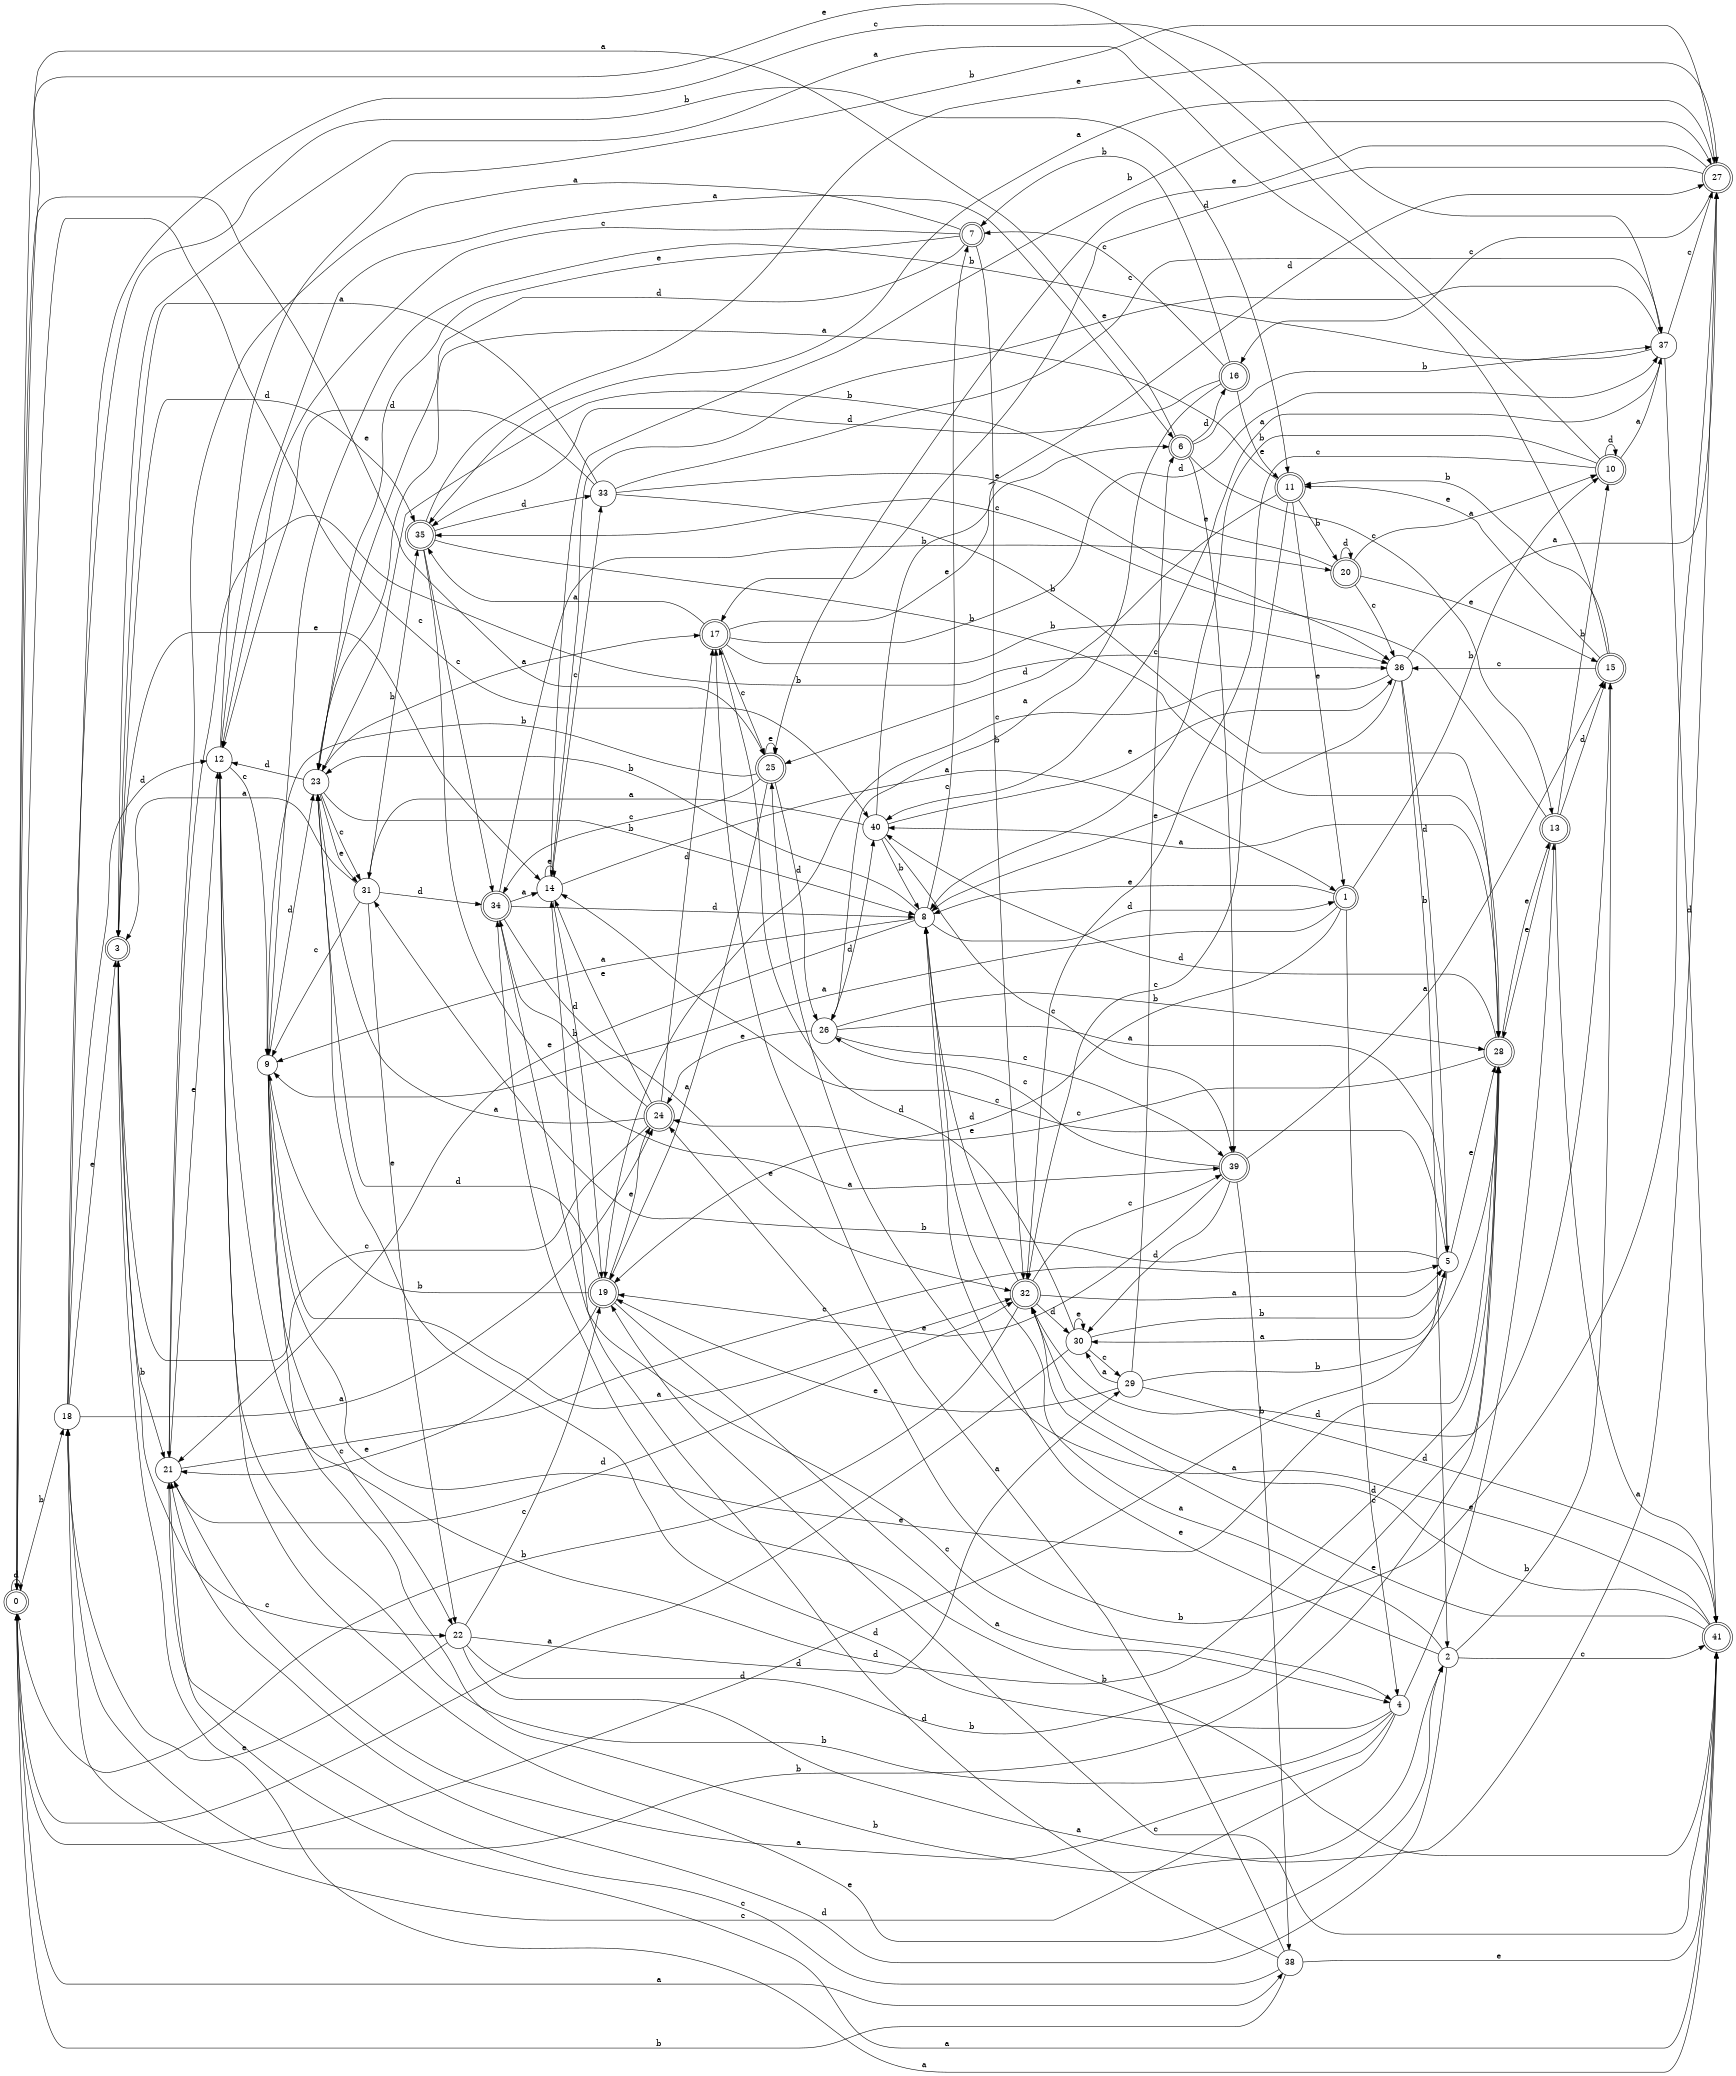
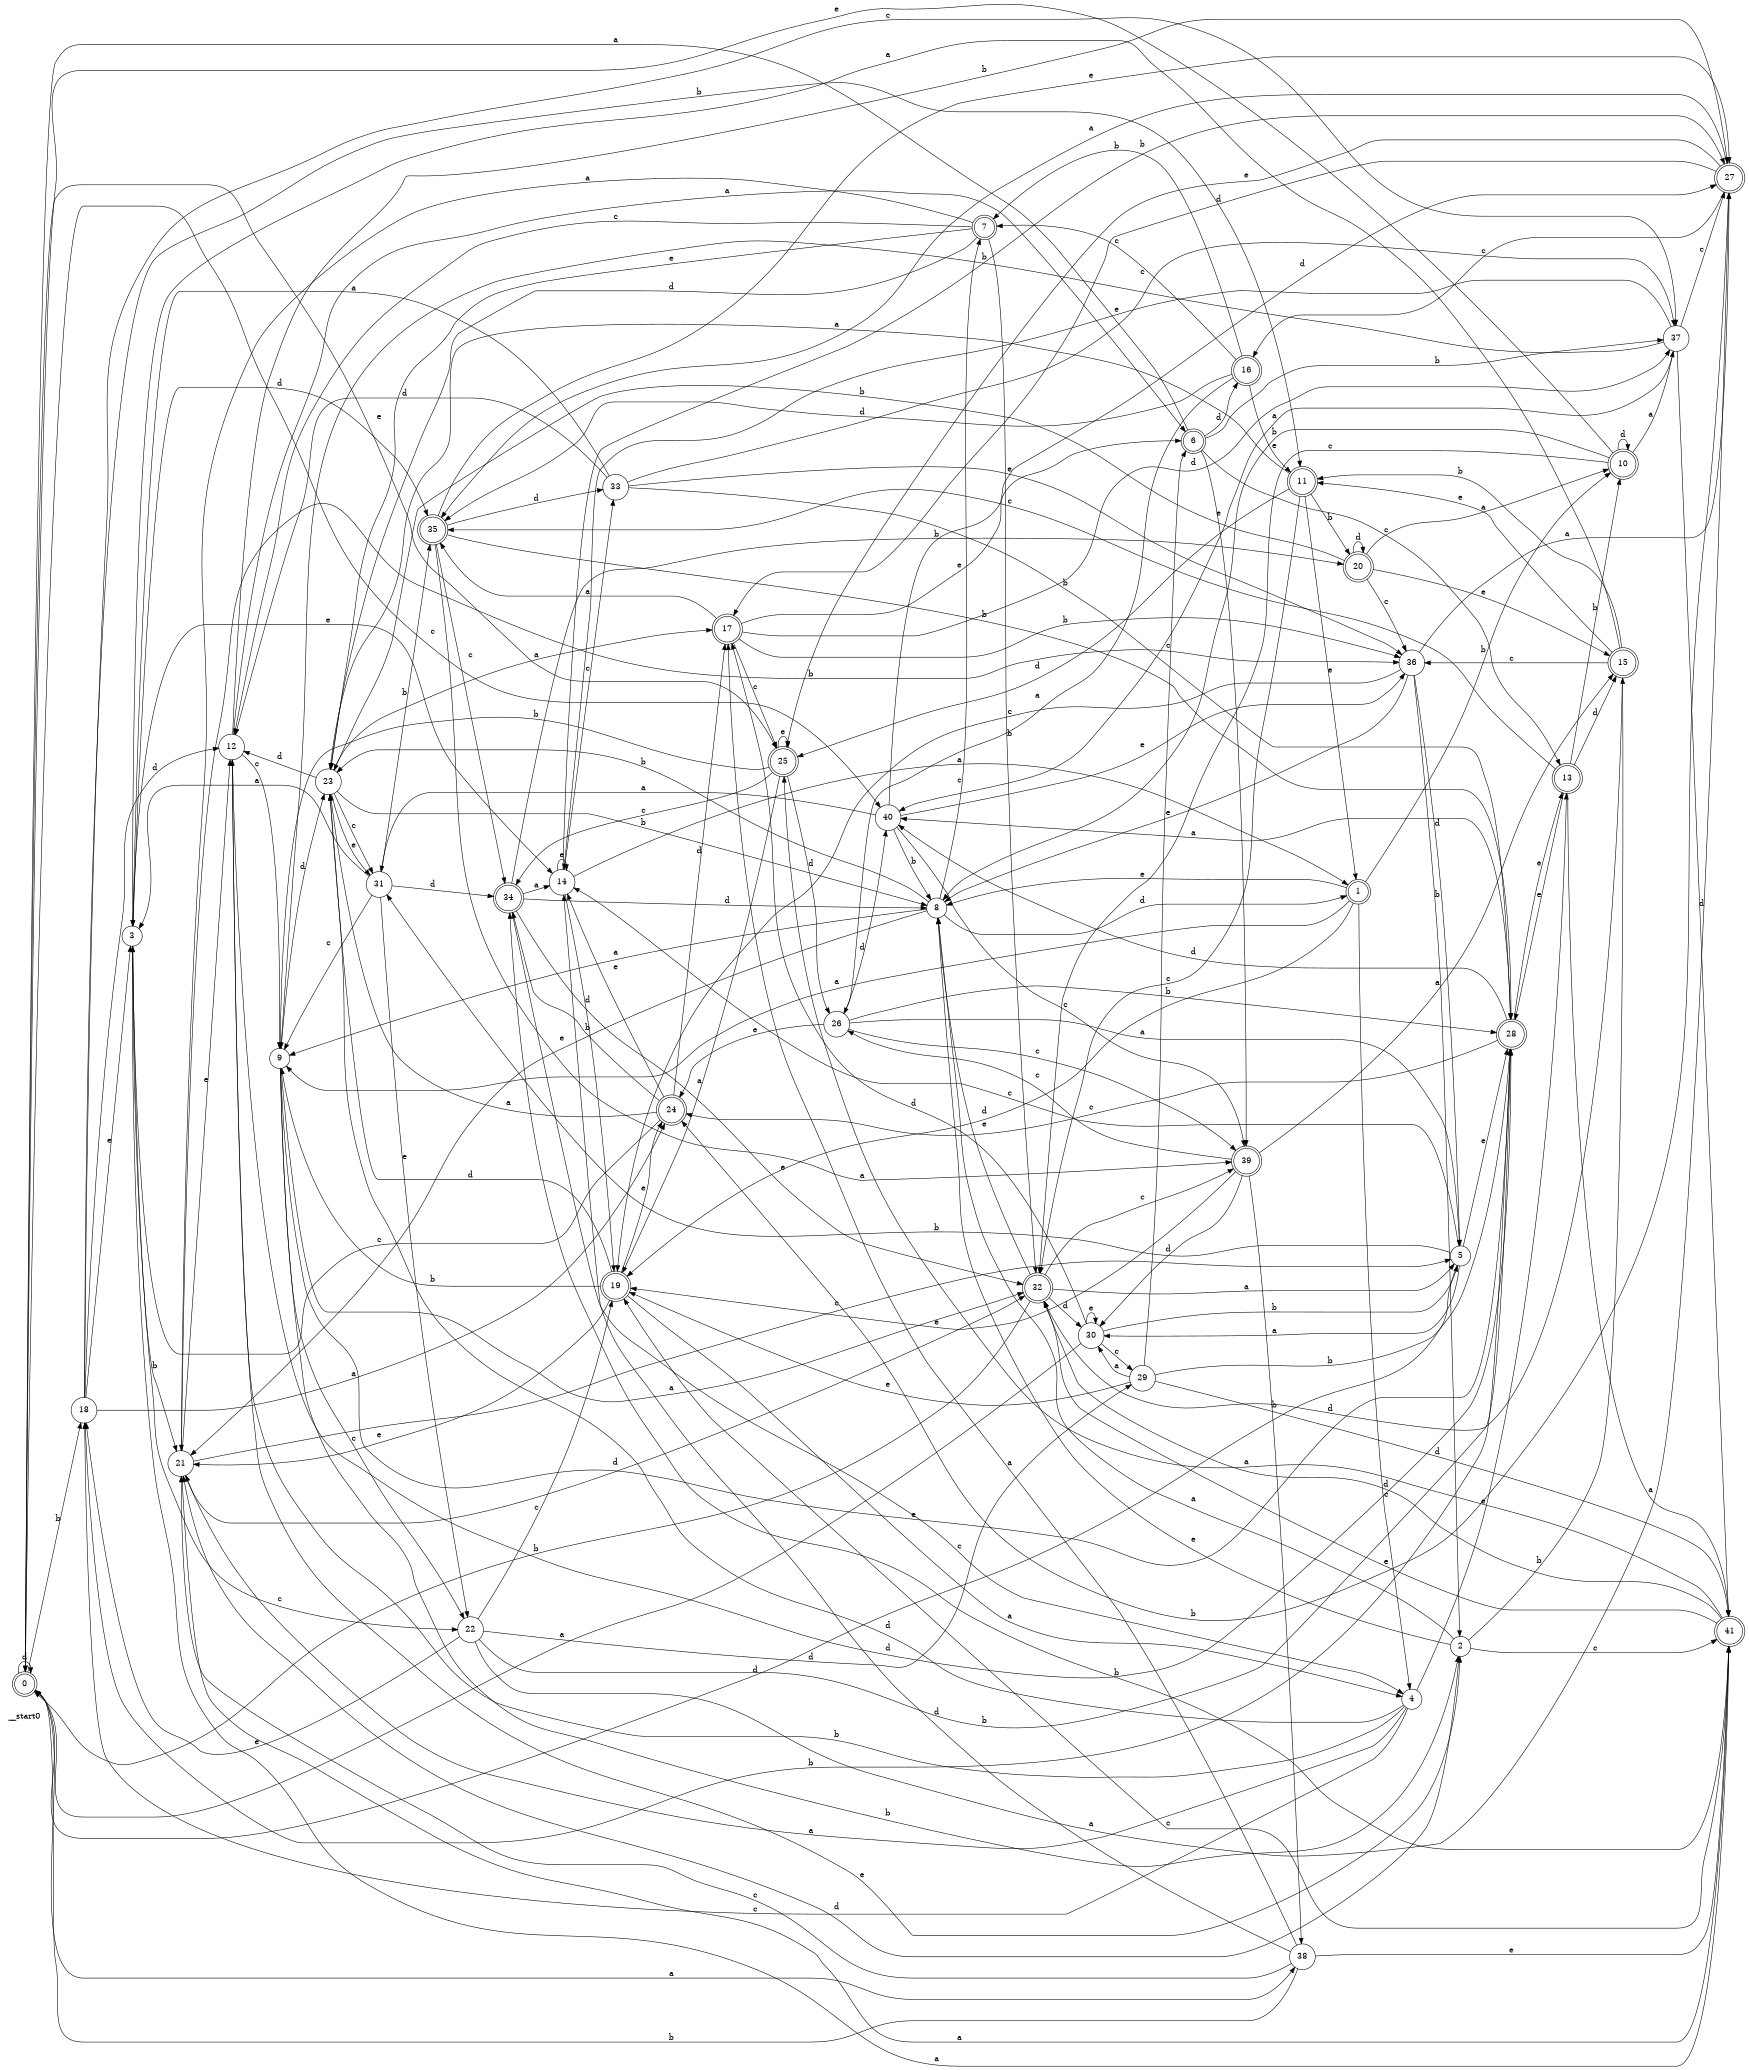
node "3": shape doublecircle -> circle
node "__start0": added
